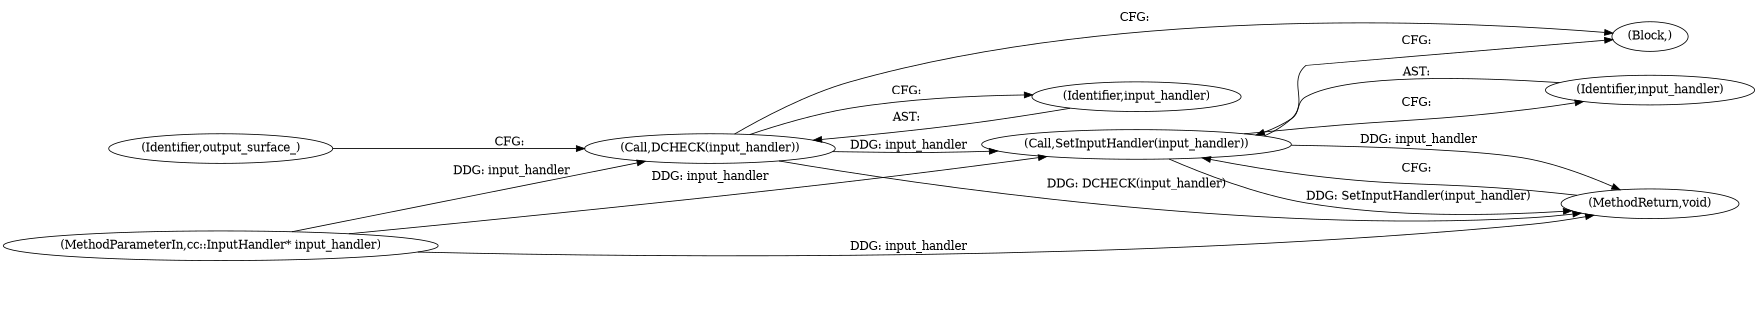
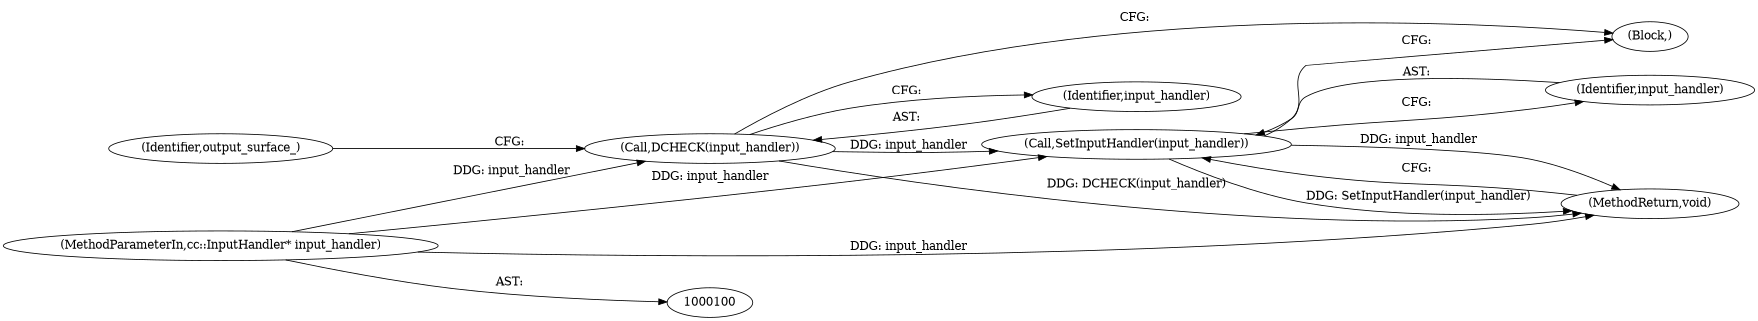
node "1000100": added
